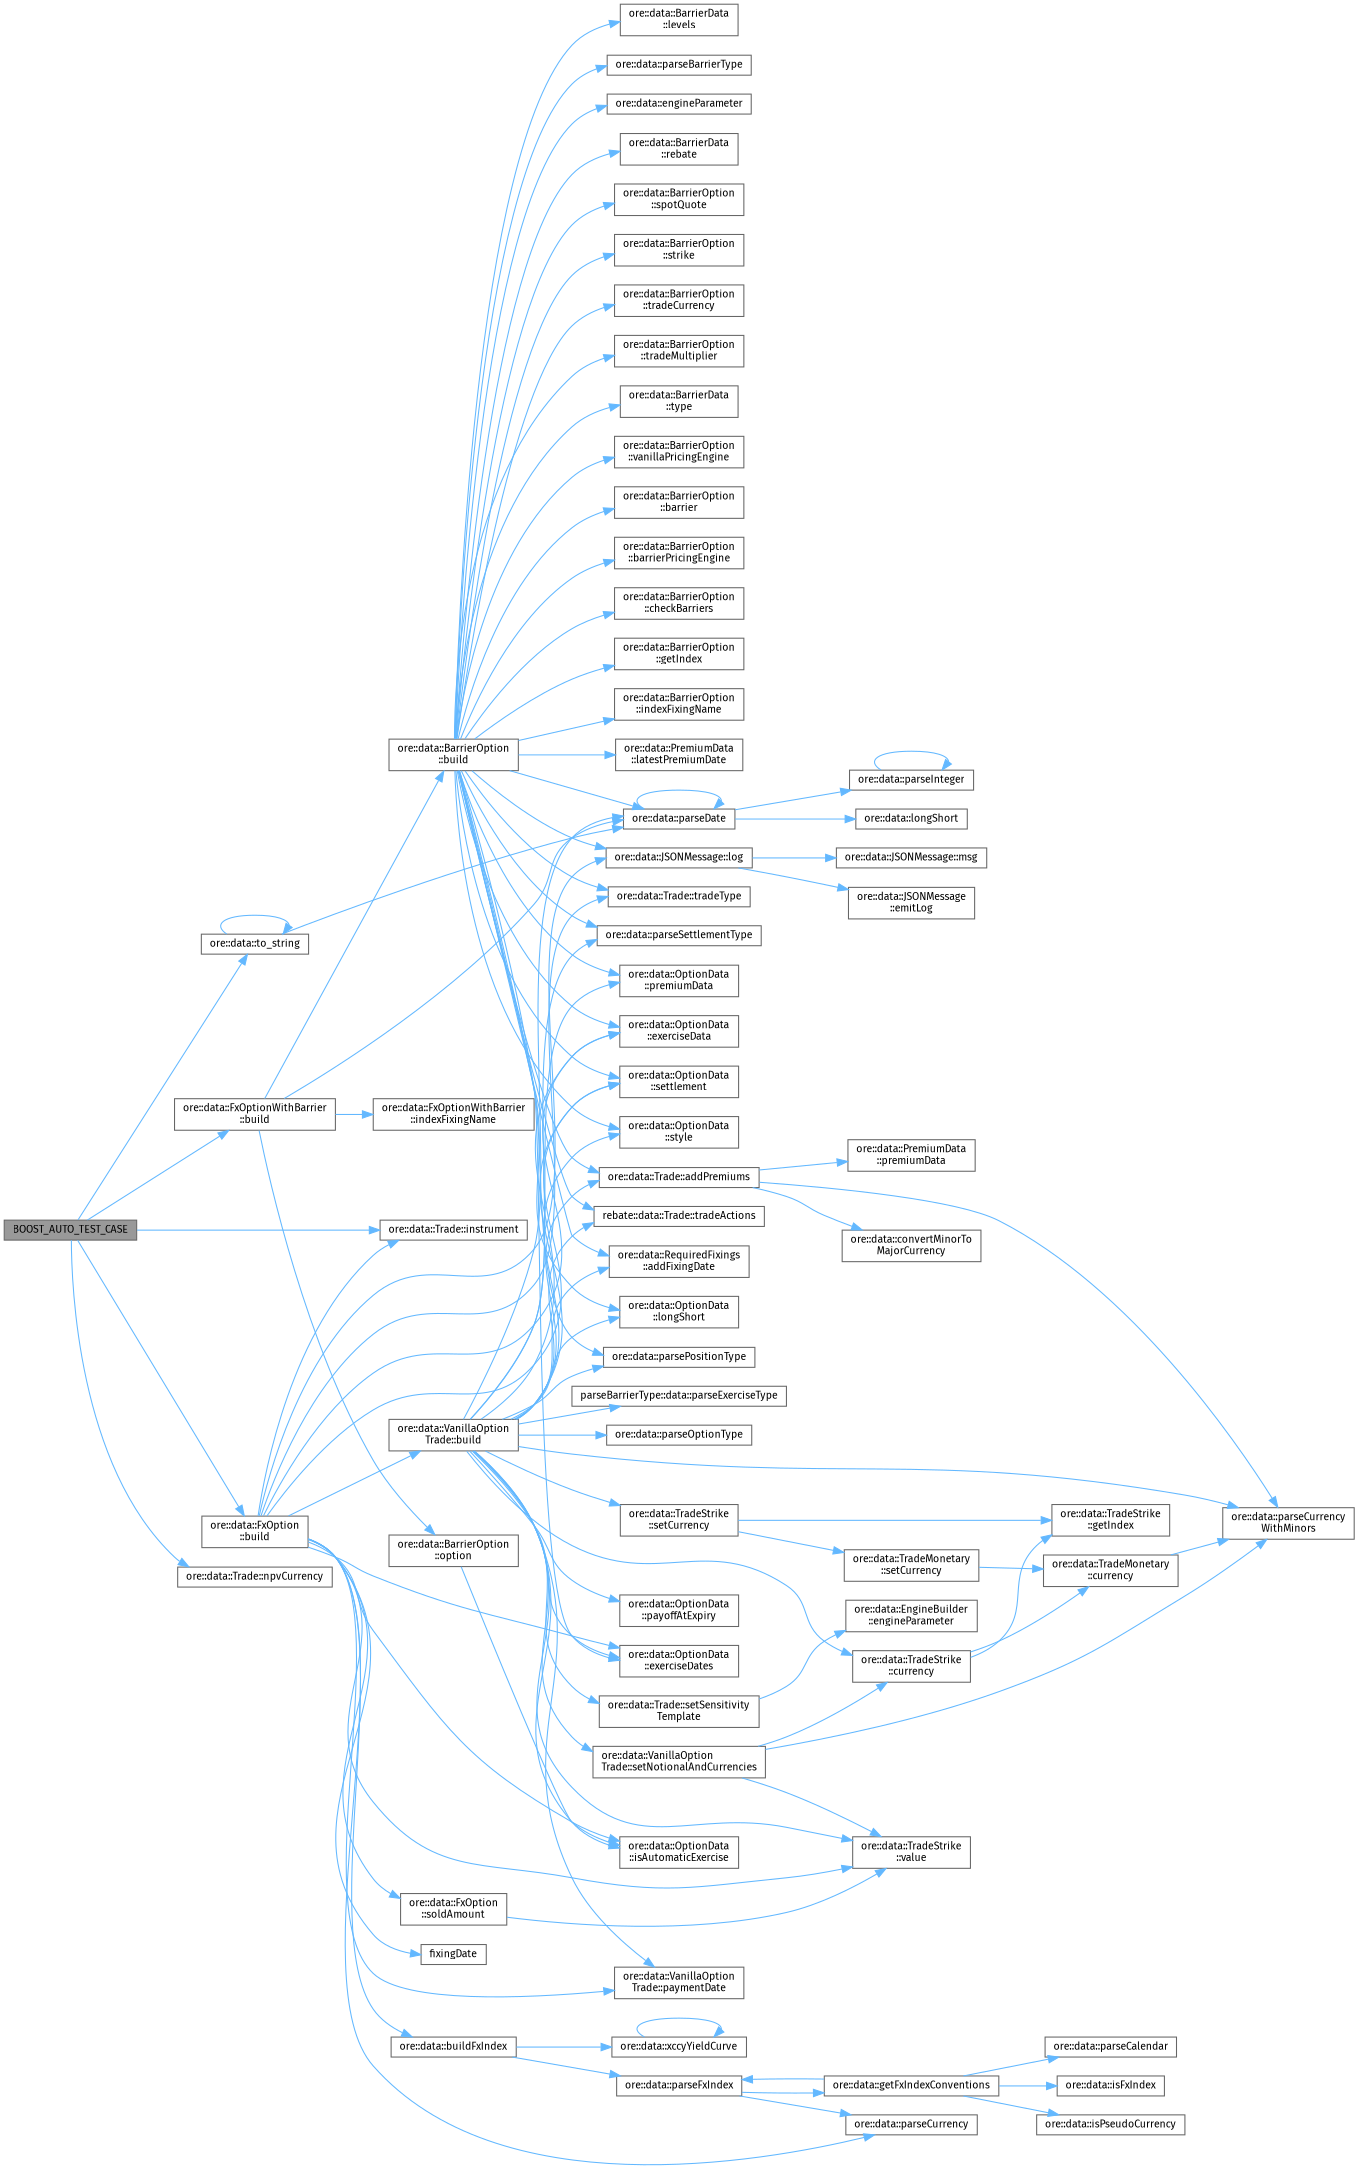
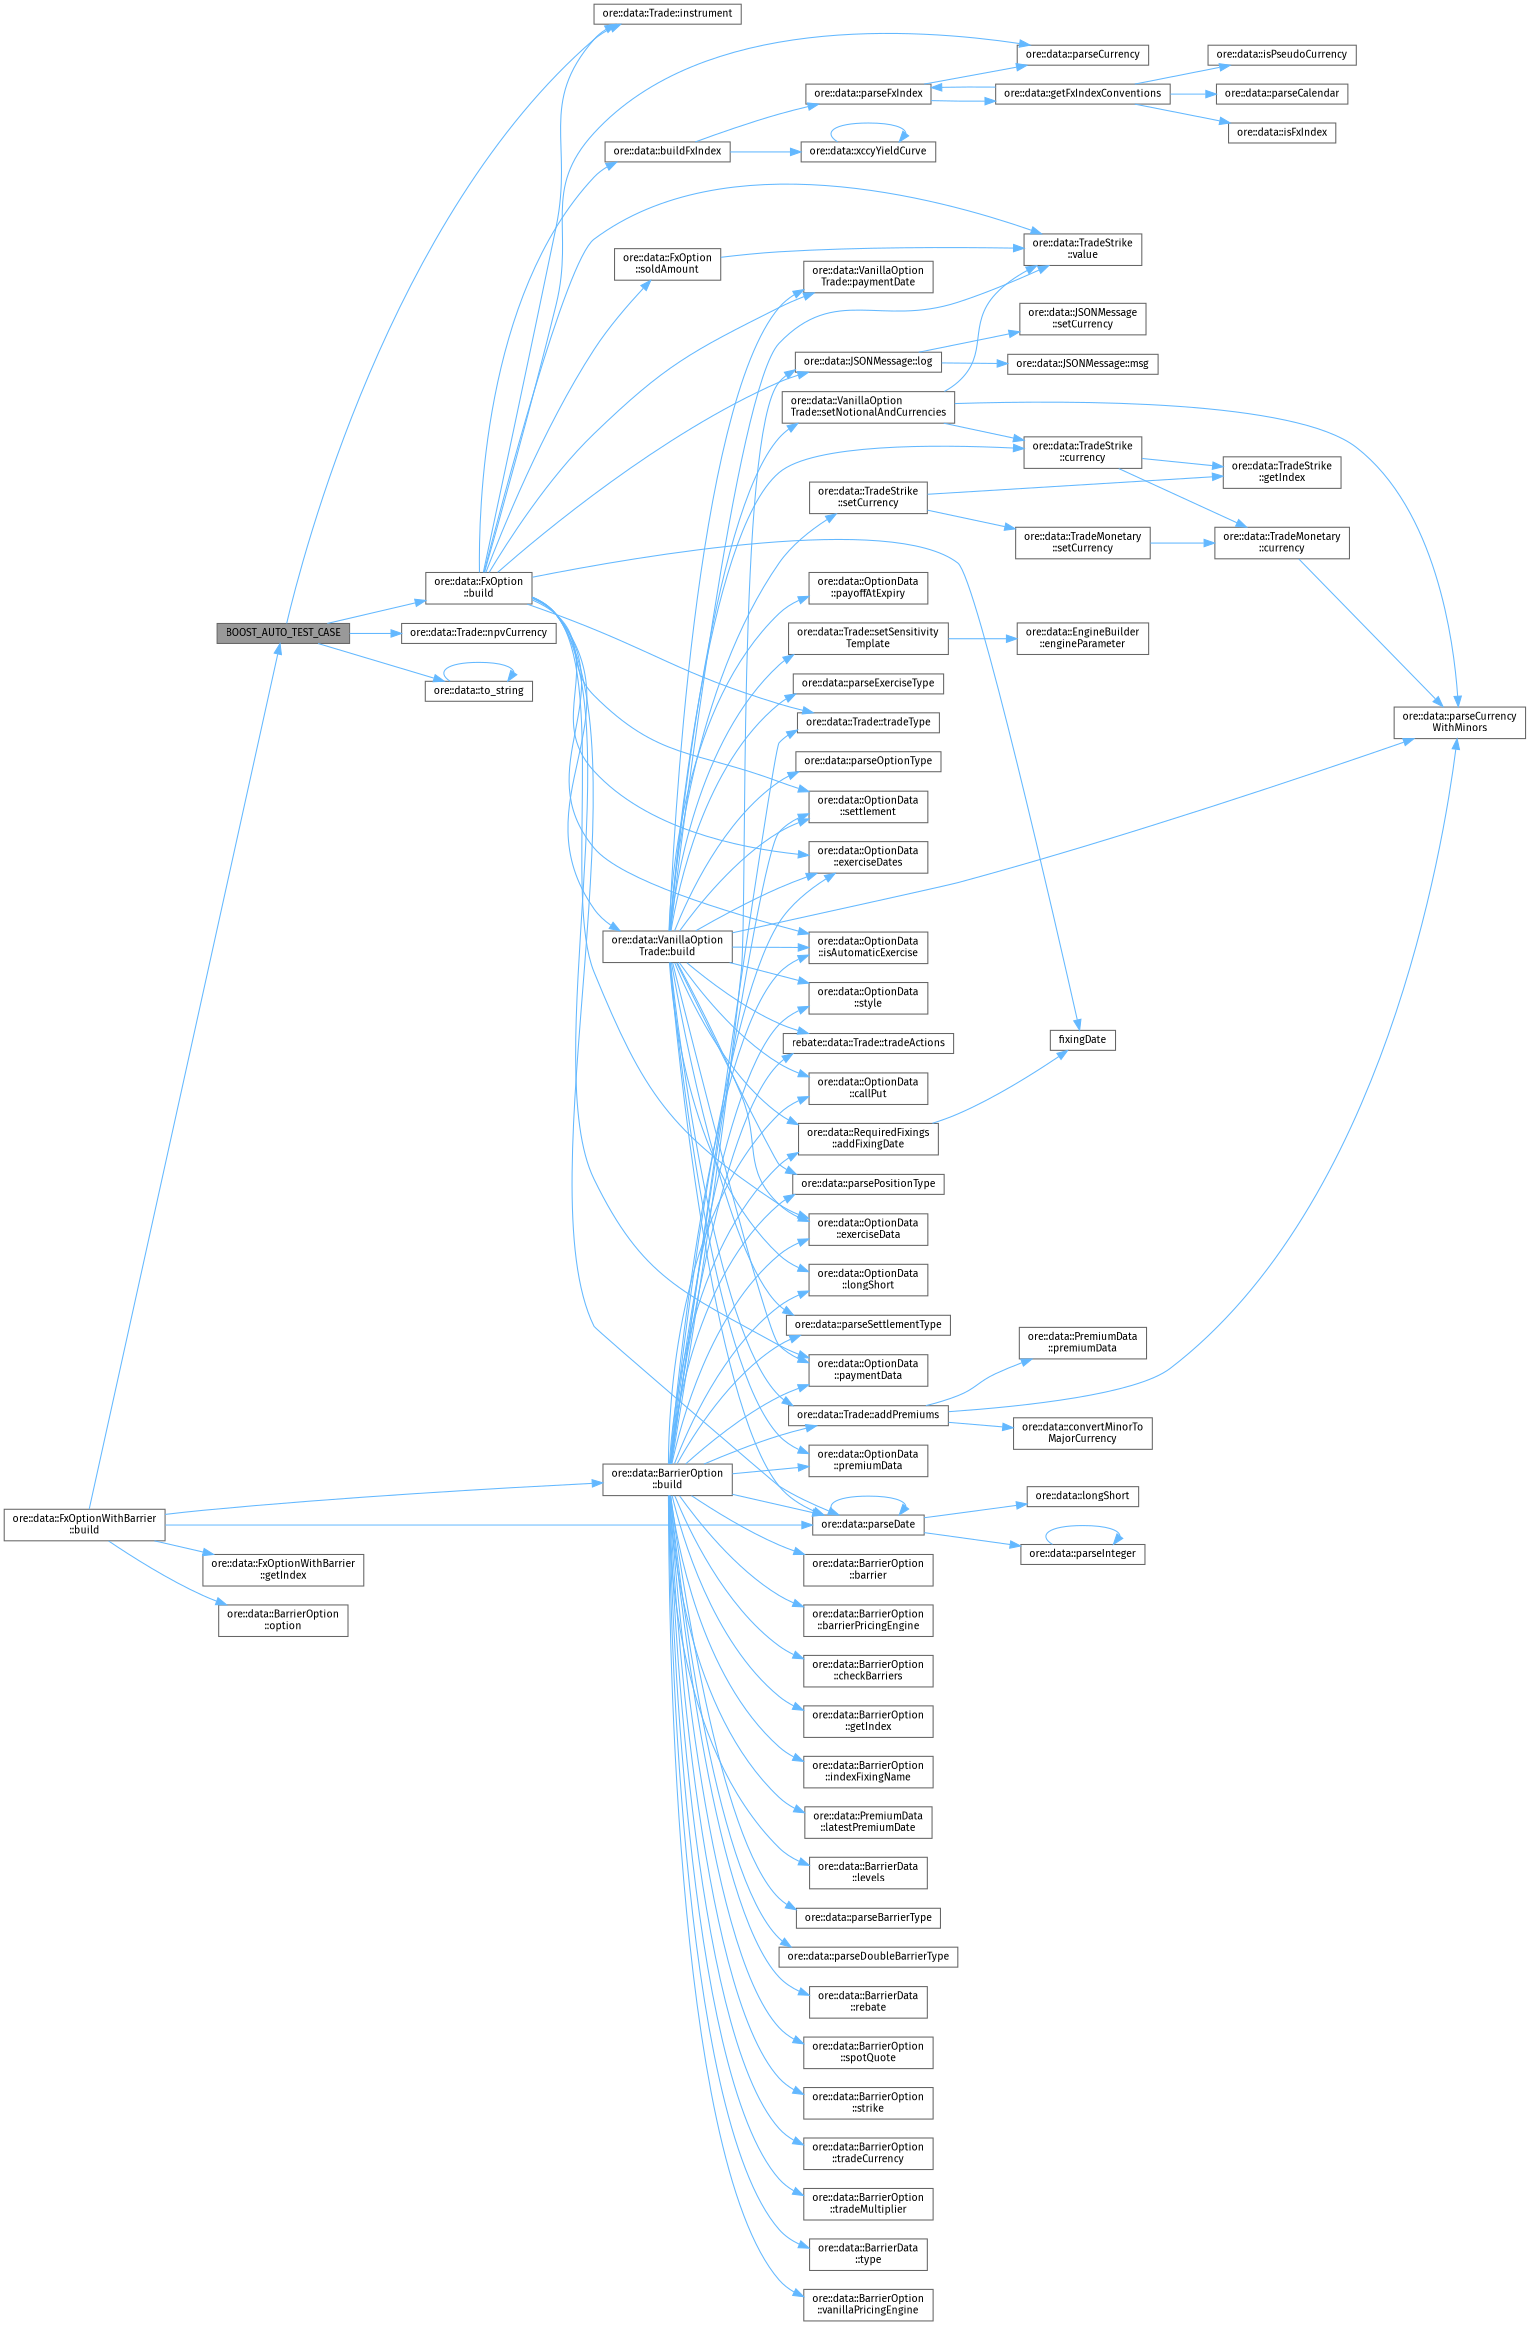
node "ore::data::engineParameter": label "ore::data::engineParameter" -> "ore::data::parseDoubleBarrierType"
edge "ore::data::to_string" -> "ore::data::parseDate": now "ore::data::FxOption ::build" -> "ore::data::parseDate"
node "ore::data::JSONMessage ::emitLog": label "ore::data::JSONMessage ::emitLog" -> "ore::data::JSONMessage ::setCurrency"
node "ore::data::OptionData ::callPut": added
edge "ore::data::RequiredFixings ::addFixingDate" -> "fixingDate": added
node "ore::data::FxOptionWithBarrier ::indexFixingName": label "ore::data::FxOptionWithBarrier ::indexFixingName" -> "ore::data::FxOptionWithBarrier ::getIndex"
edge "BOOST_AUTO_TEST_CASE" -> "ore::data::FxOptionWithBarrier ::build": reversed
node "ore::data::OptionData ::paymentData": added
node "parseBarrierType::data::parseExerciseType": label "parseBarrierType::data::parseExerciseType" -> "ore::data::parseExerciseType"
edge "ore::data::BarrierOption ::option" -> "ore::data::OptionData ::isAutomaticExercise": now "ore::data::BarrierOption ::build" -> "ore::data::OptionData ::isAutomaticExercise"
